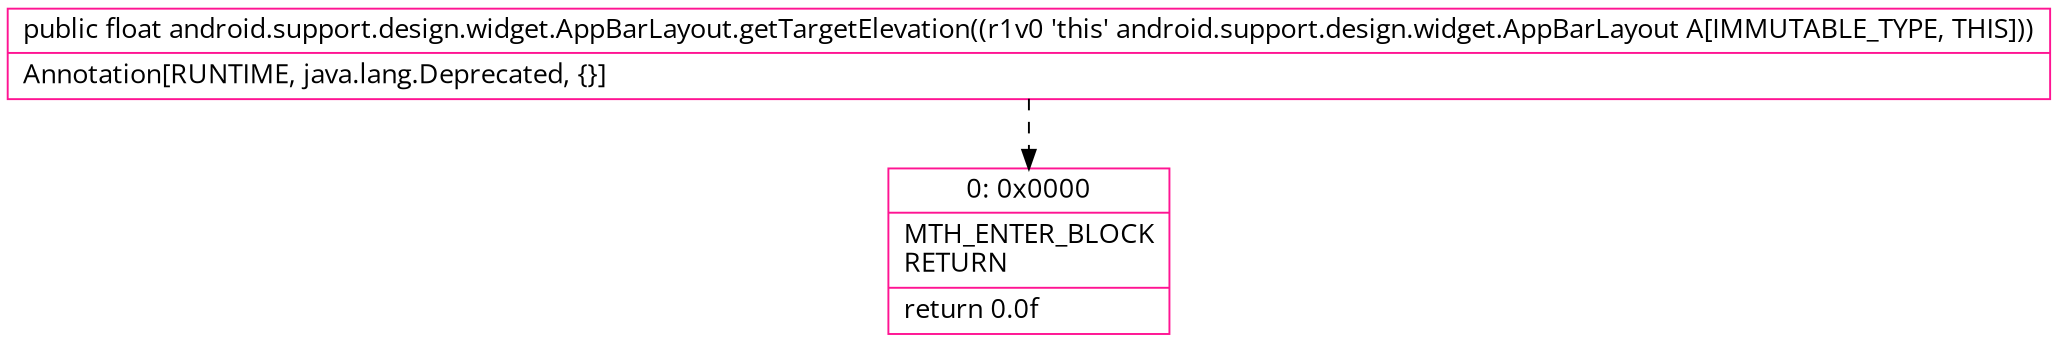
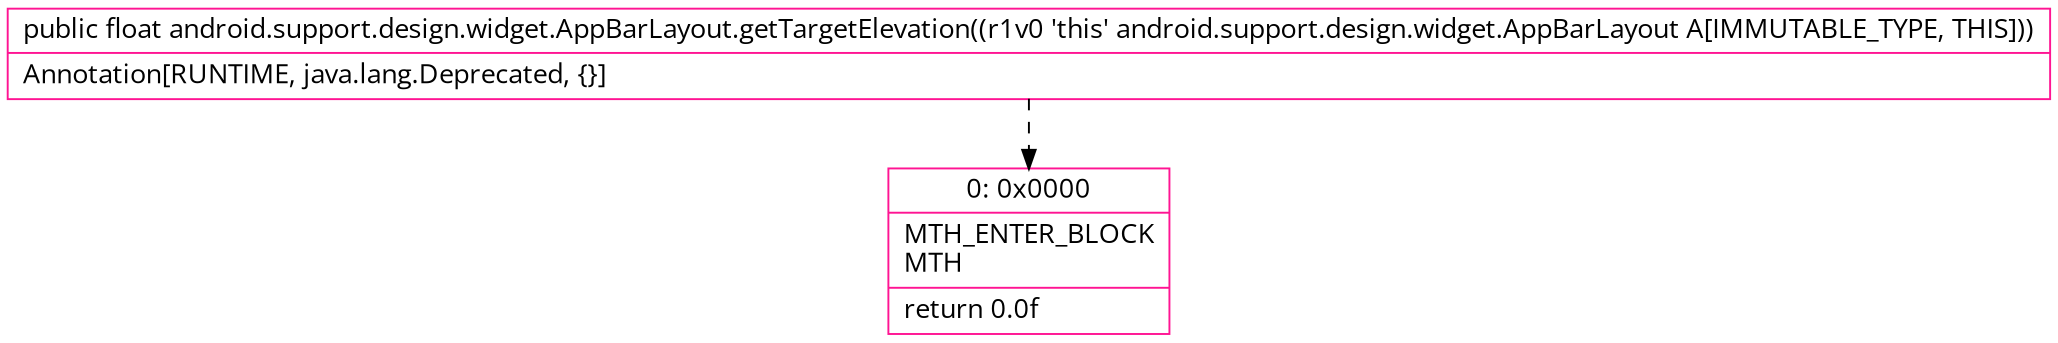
node "0: 0x0000": text "RETURN" -> "MTH"
